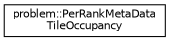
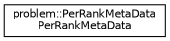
node "problem::PerRankMetaData TileOccupancy": label "problem::PerRankMetaData TileOccupancy" -> "problem::PerRankMetaData PerRankMetaData"
